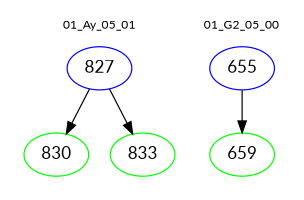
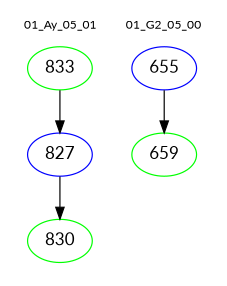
edge "827" -> "833": reversed
